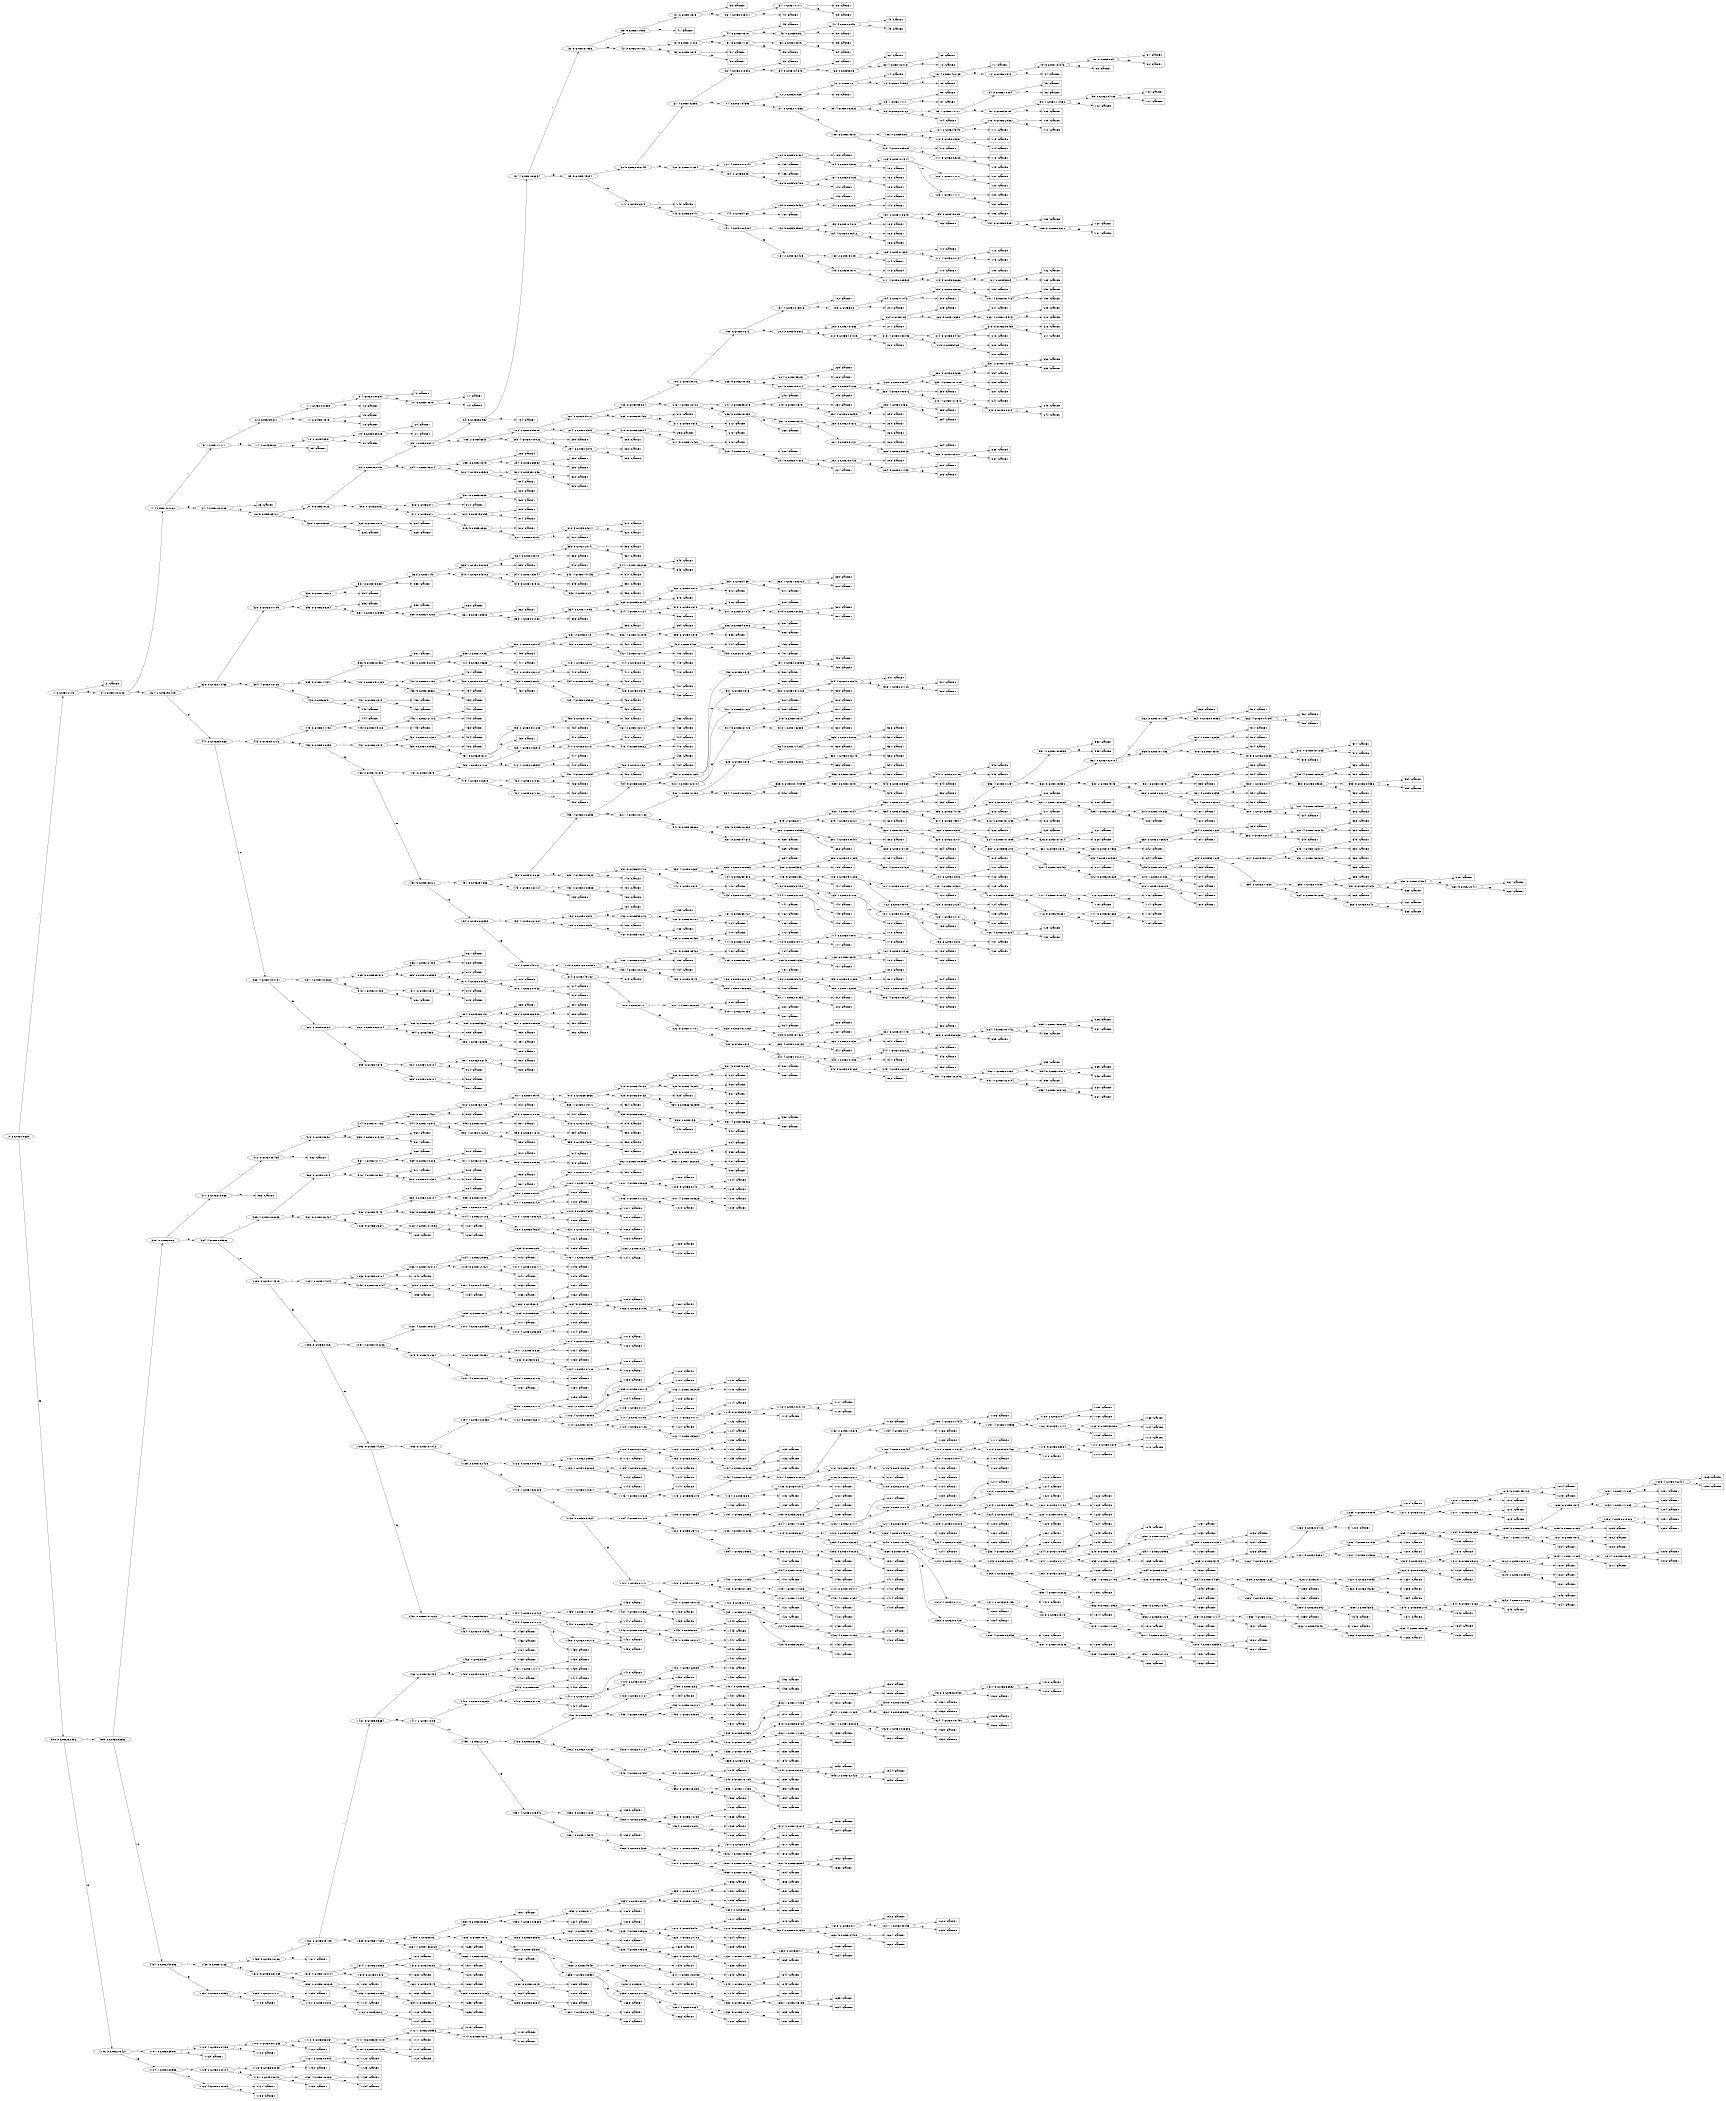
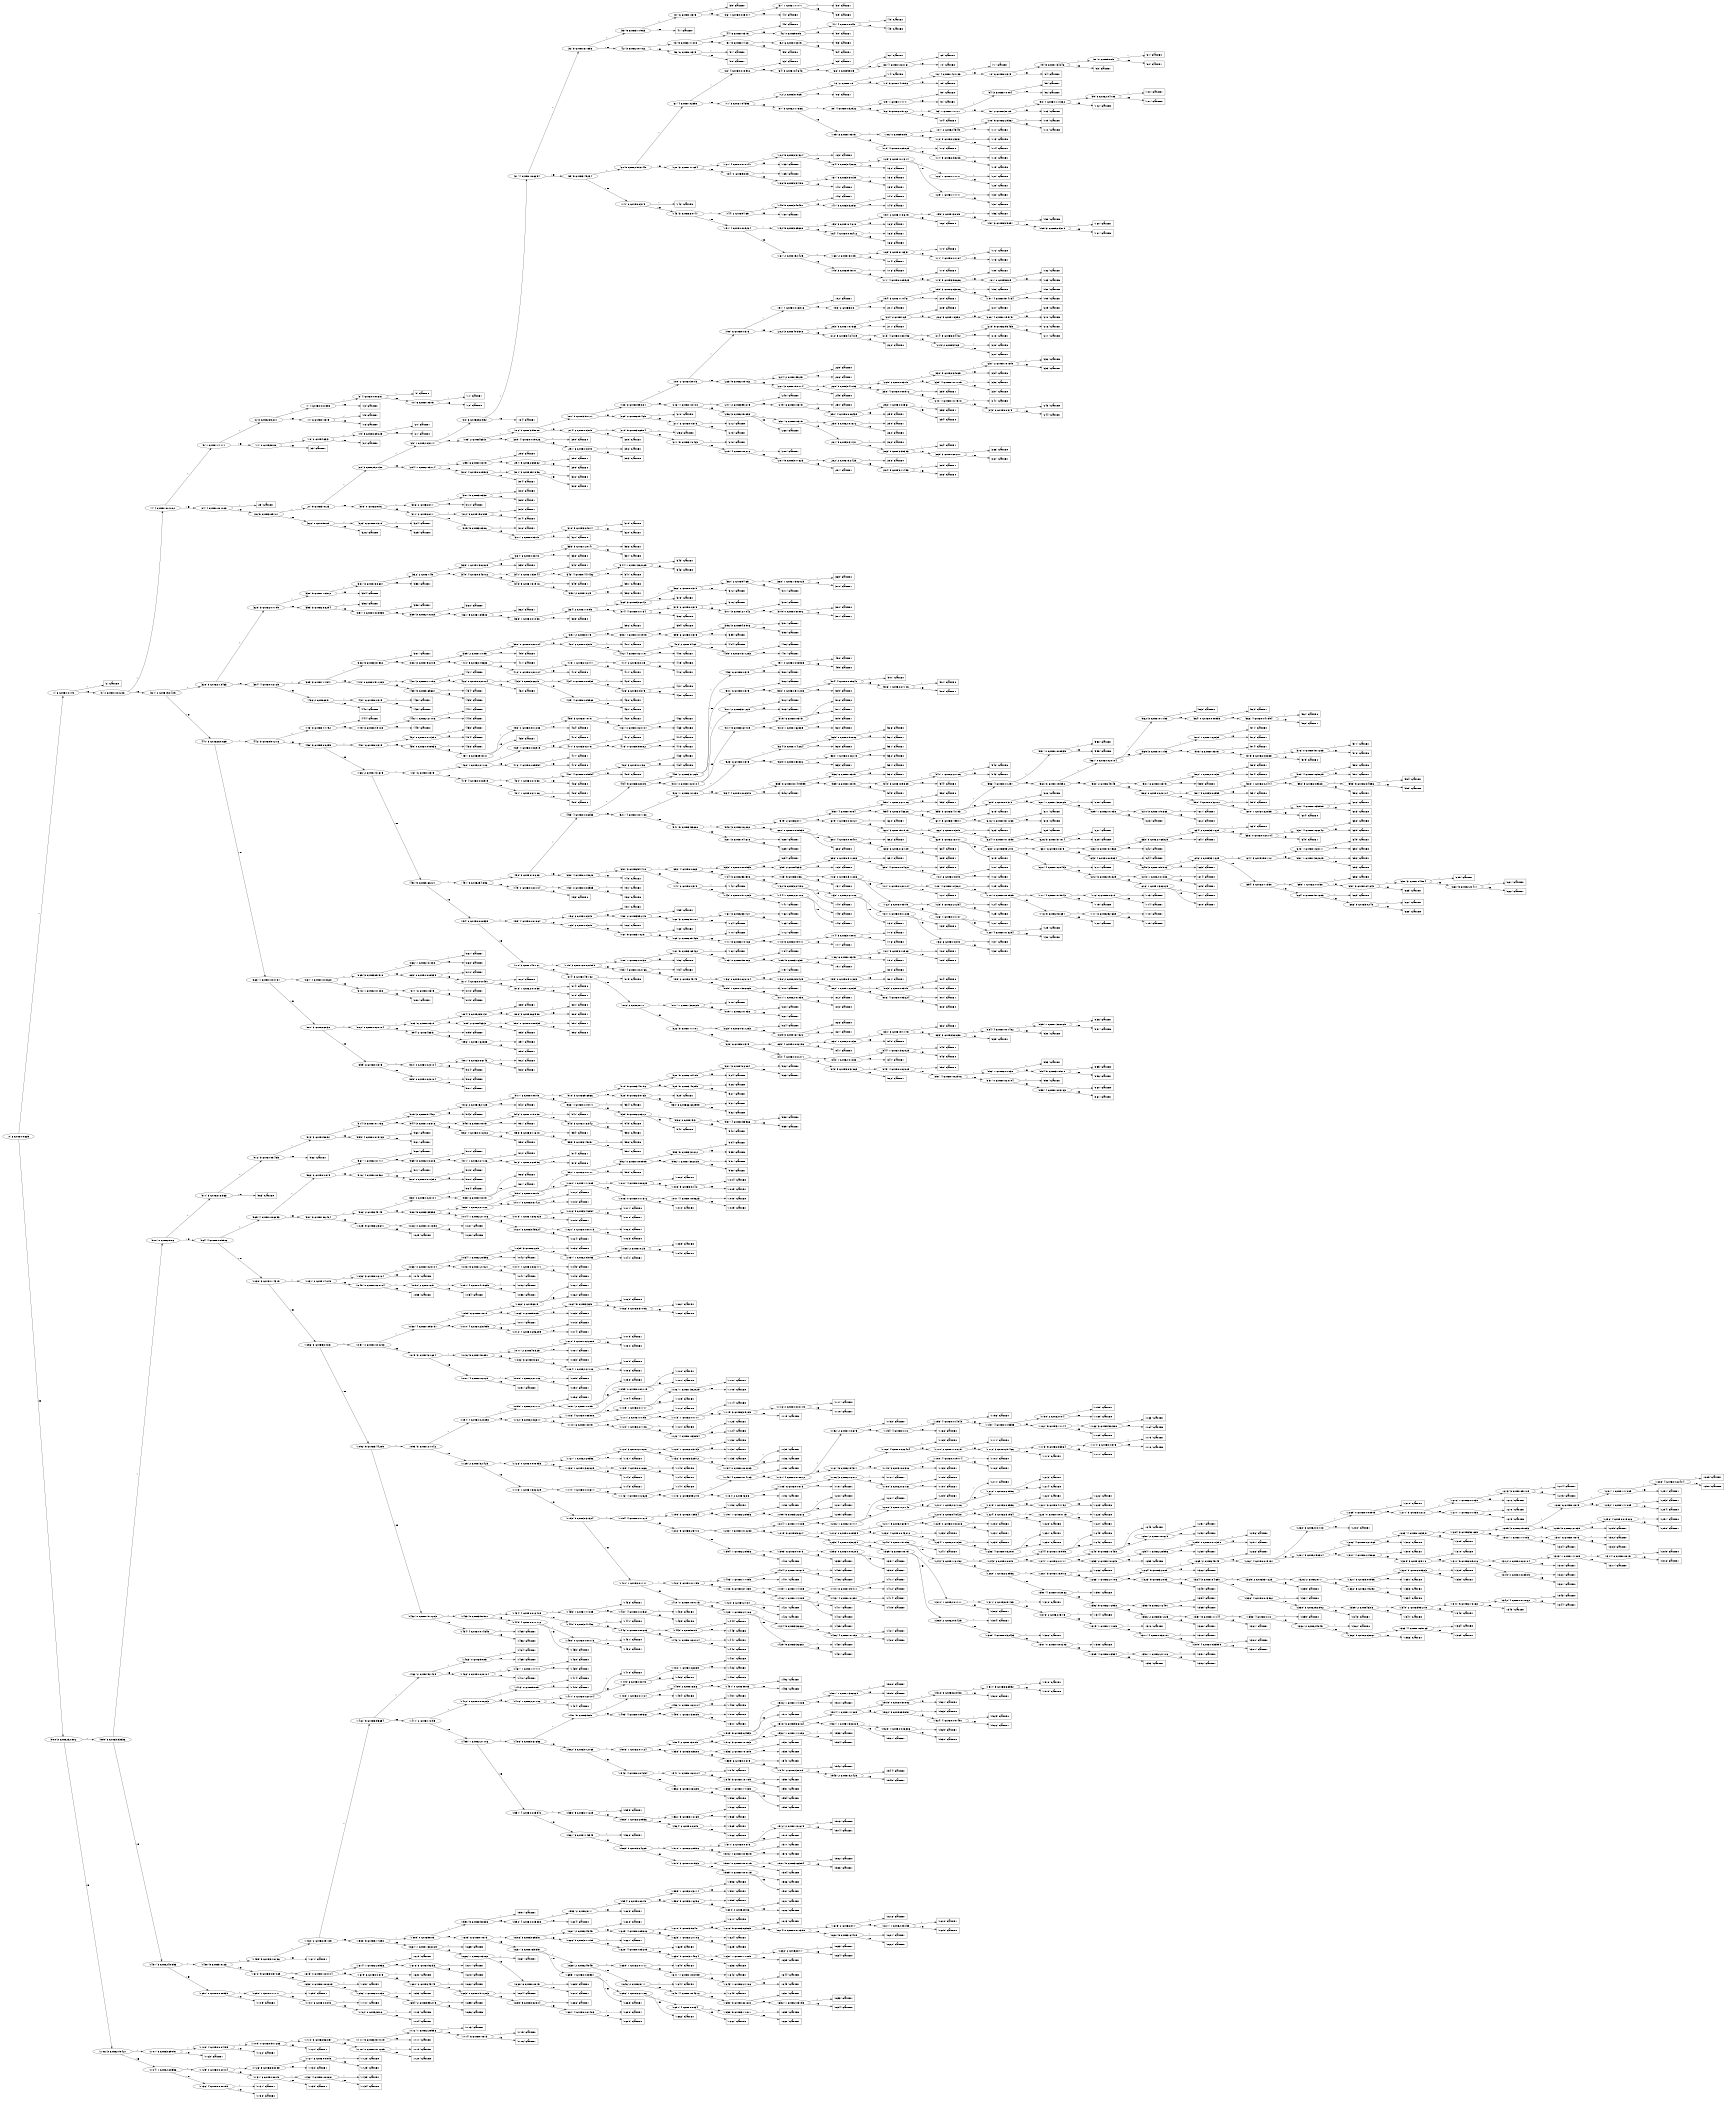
edge "(1440) 5 Cut=3.47496" -> "(1451) Class=0": now "(1440) 5 Cut=3.47496" -> "(1442) 0 Cut=0.000203"
